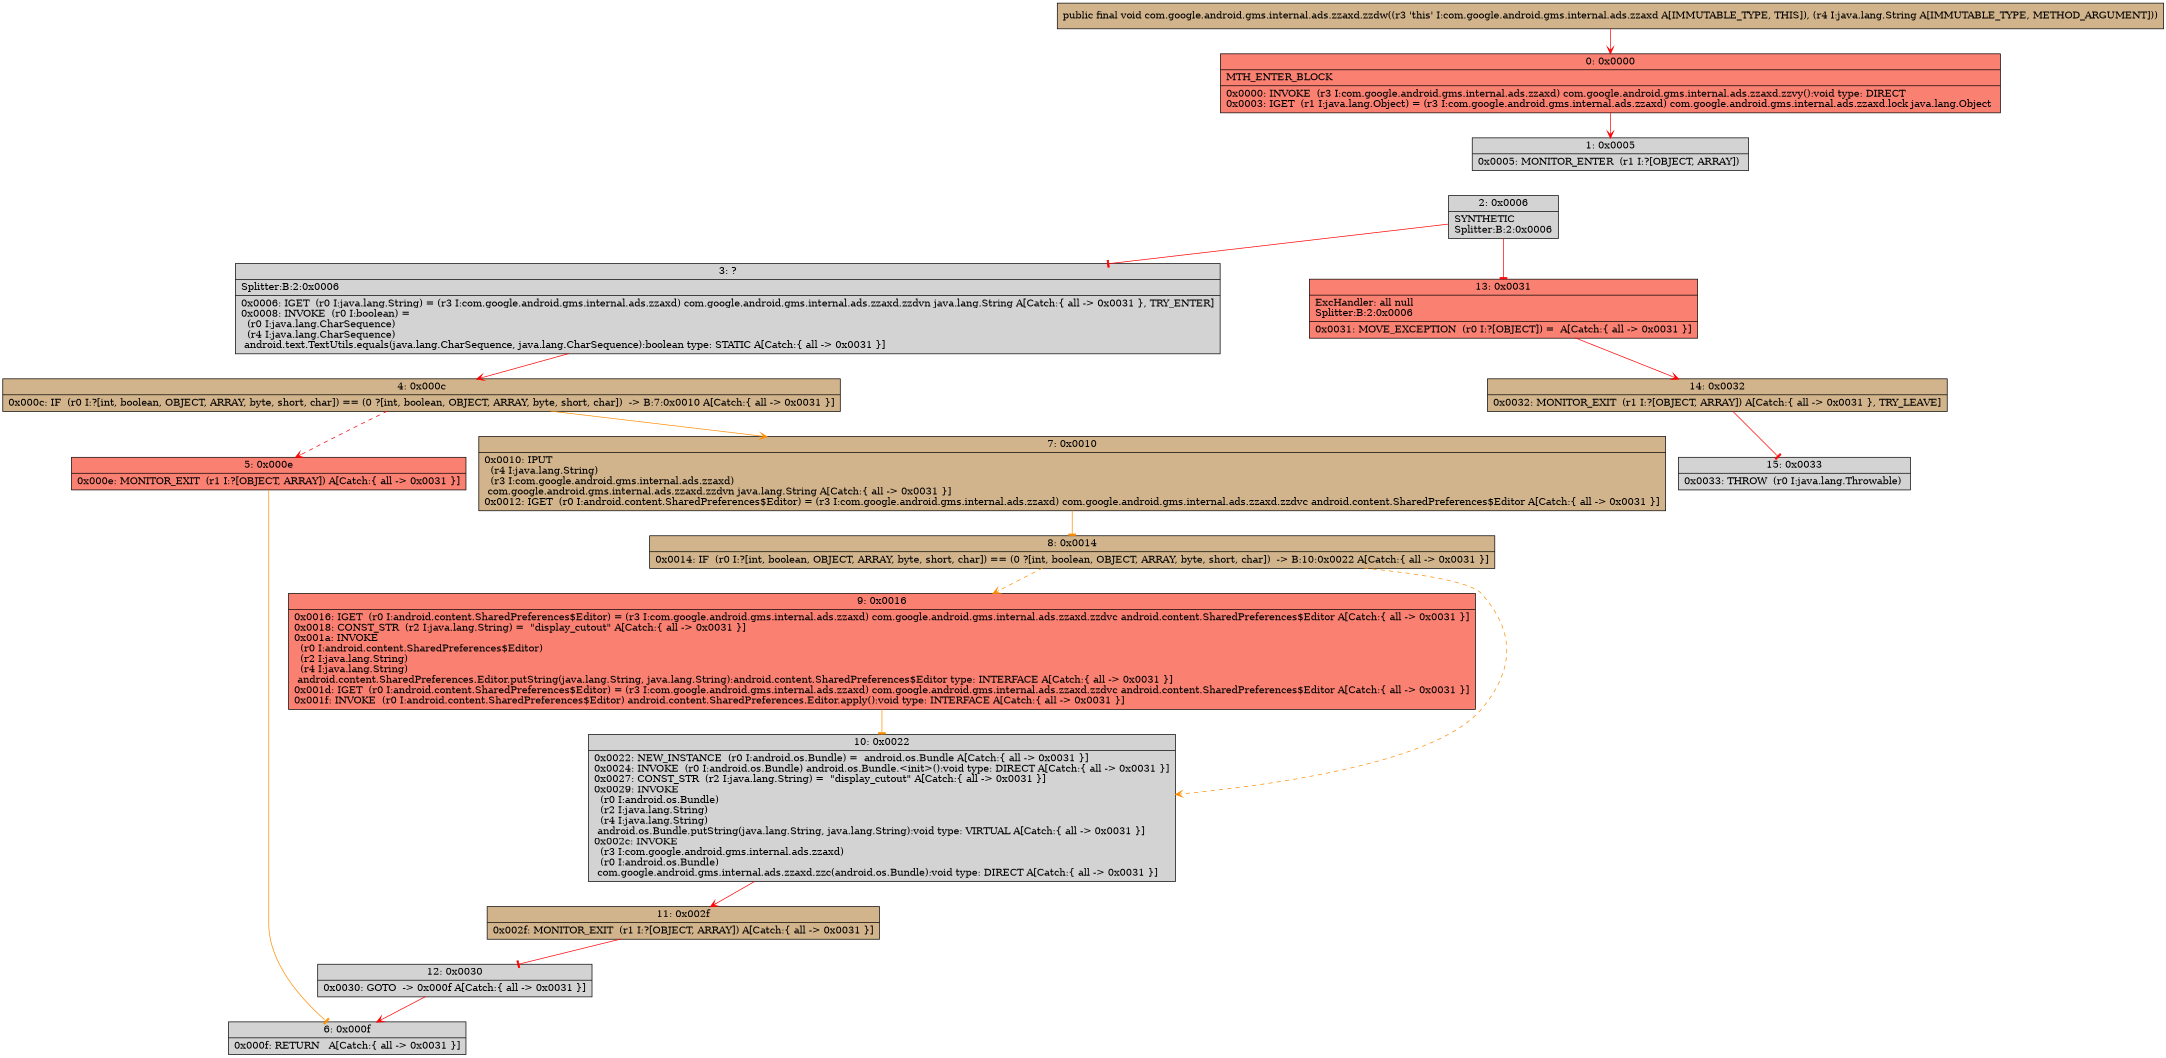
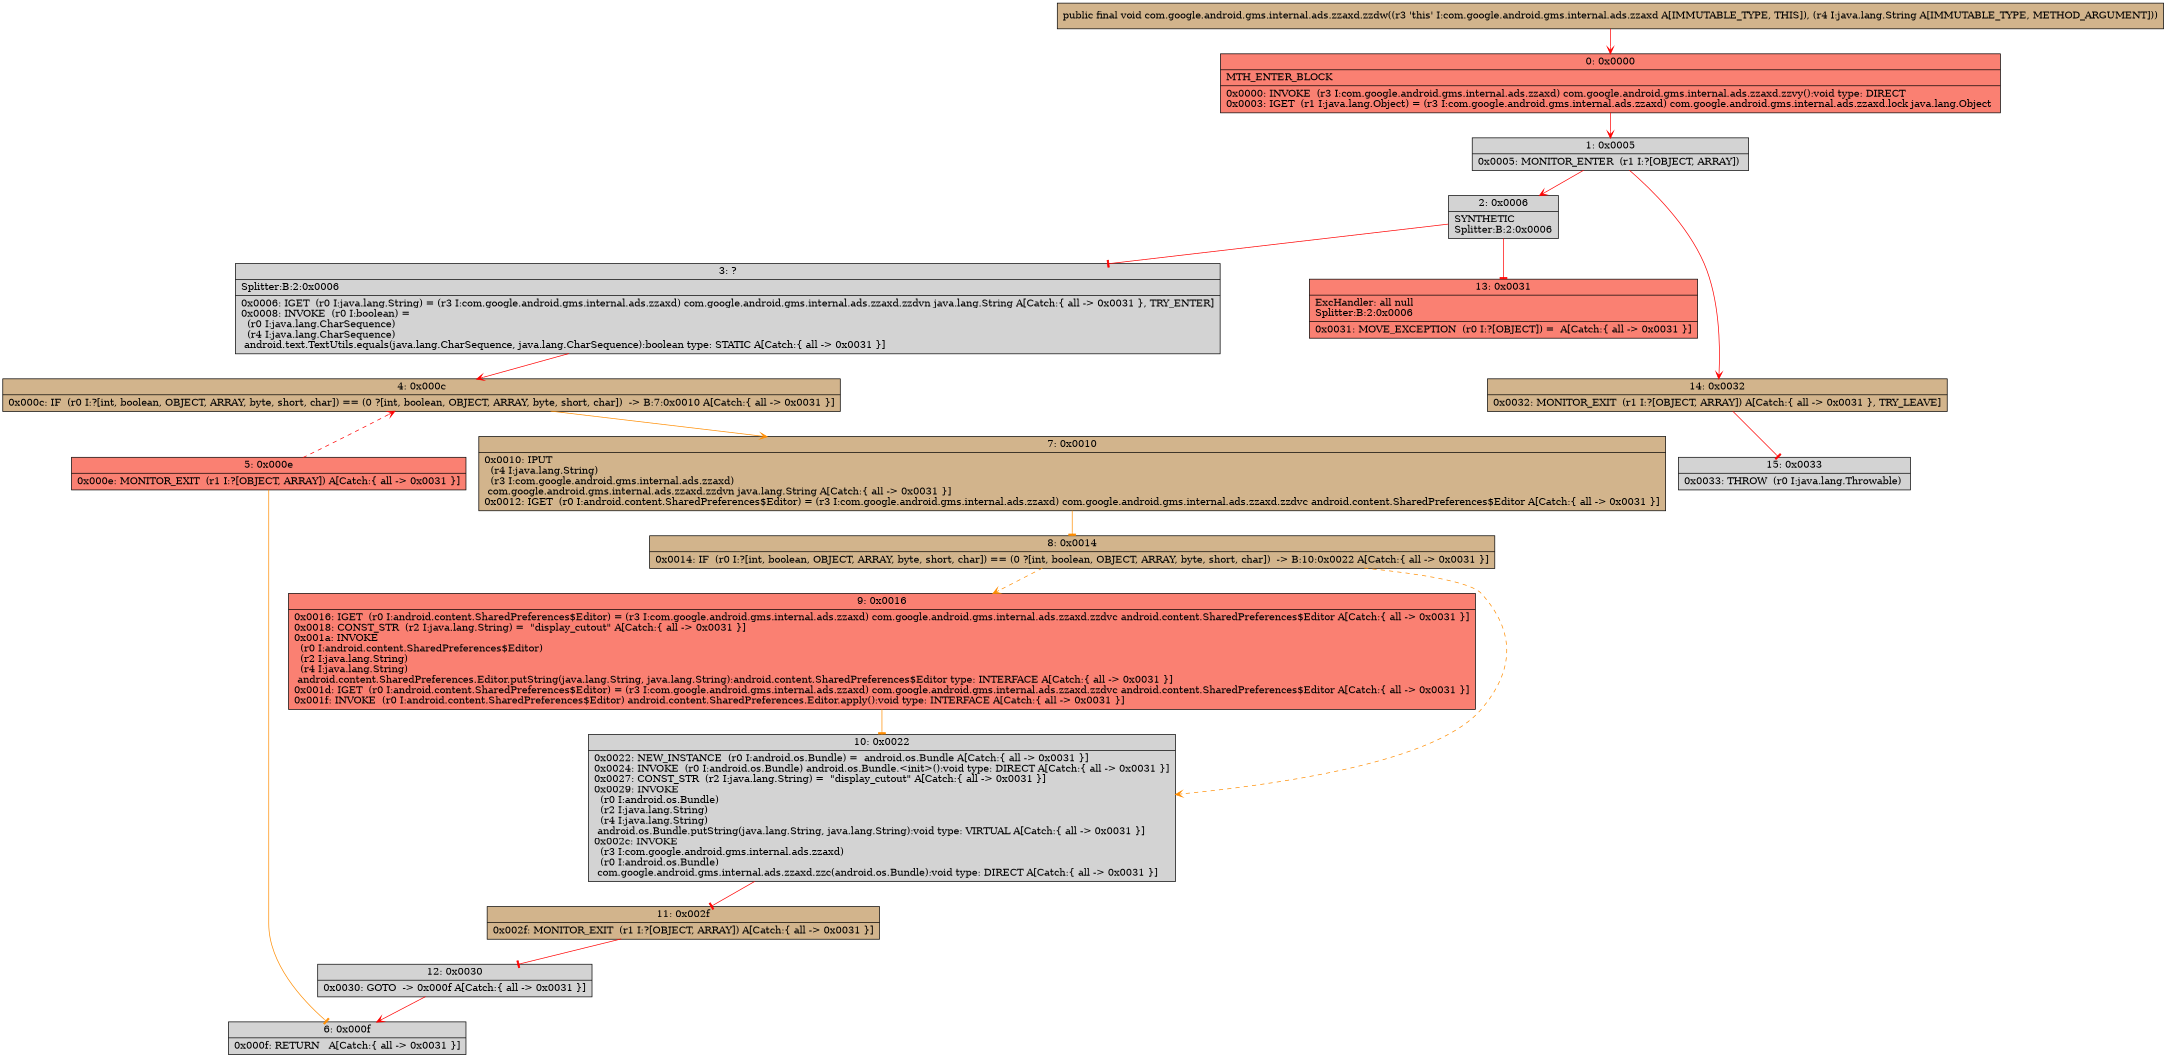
edge "1: 0x0005" -> "2: 0x0006": added
edge "13: 0x0031" -> "14: 0x0032": now "1: 0x0005" -> "14: 0x0032"
edge "4: 0x000c" -> "5: 0x000e": reversed
edge "10: 0x0022" -> "11: 0x002f": arrowhead vee -> tee
